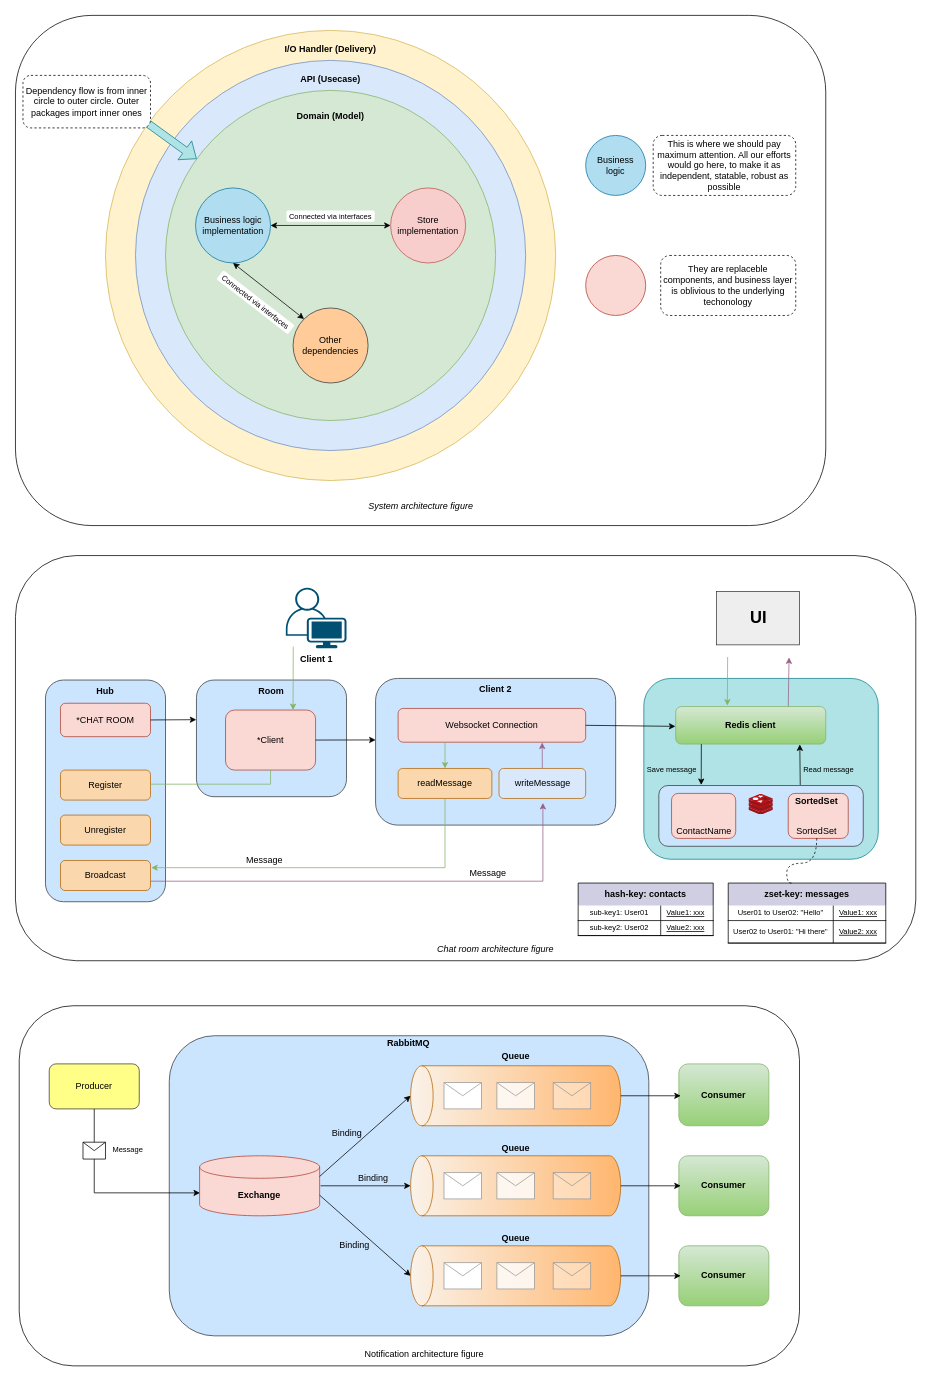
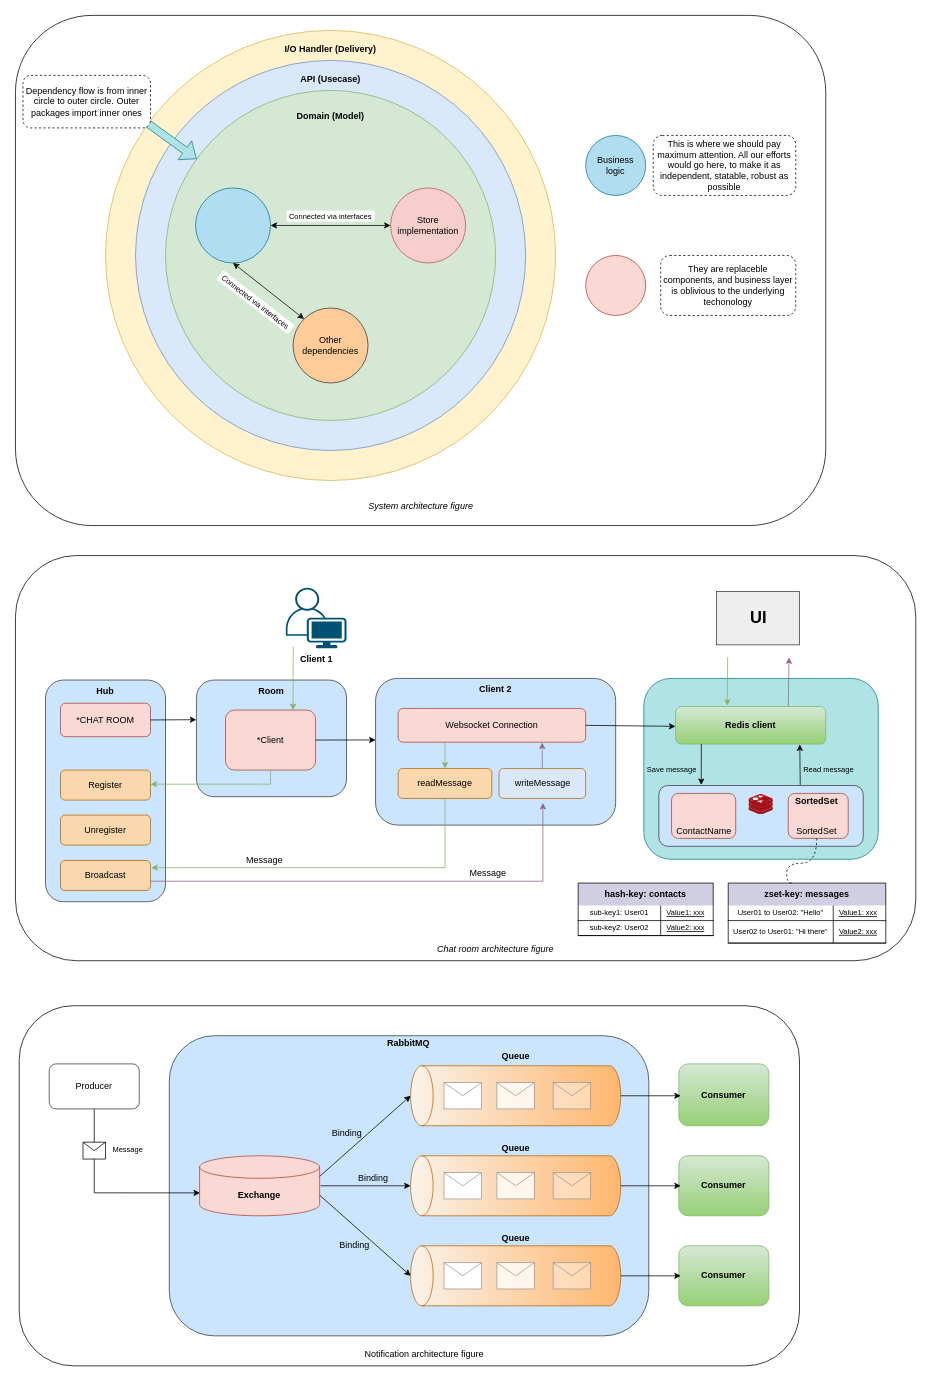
node "Business logic implementation": removed
edge "*Client" -- "Register": arrowhead none -> classic
node "Producer": fillcolor #ffff88 -> #ffffff
